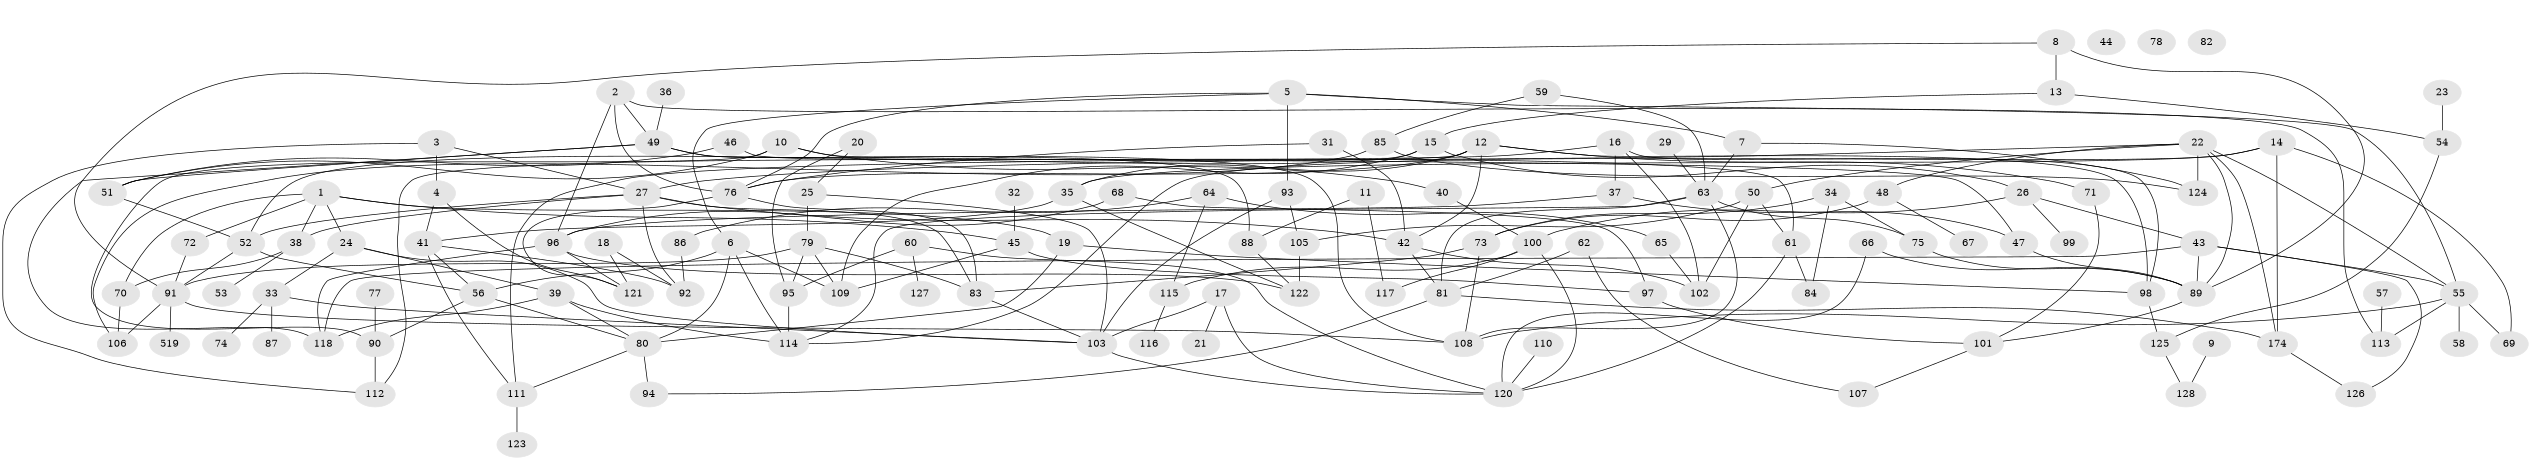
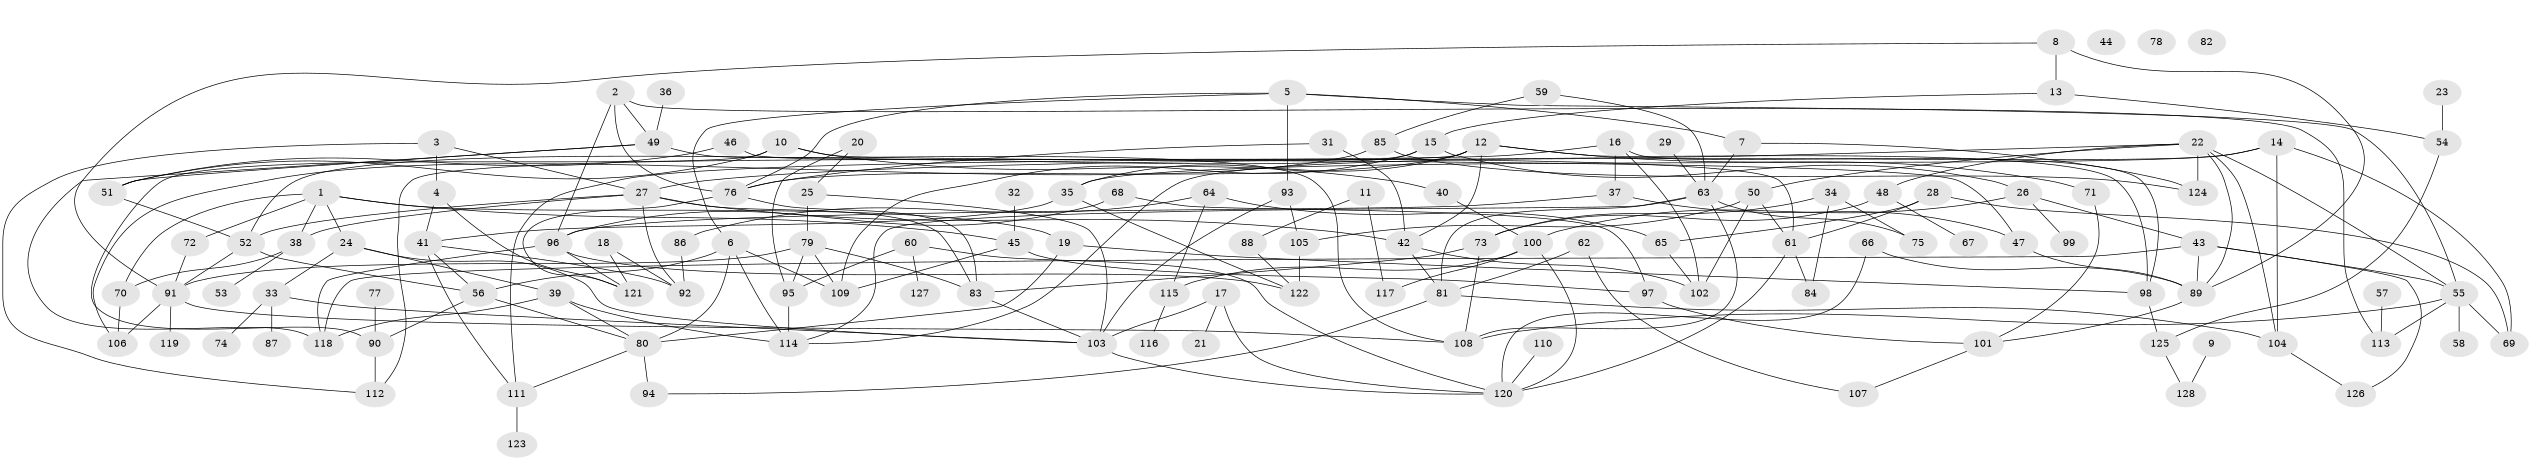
edge "49" -- "88": removed
node "28": added
edge "75" -- "89": removed
node "519": label "519" -> "119"
node "174": label "174" -> "104"
